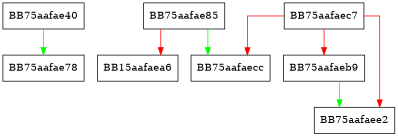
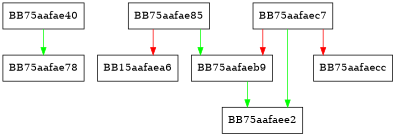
edge "BB75aafae85" -> "BB75aafaecc": now "BB75aafae85" -> "BB75aafaeb9"
edge "BB75aafaec7" -> "BB75aafaee2": color red -> green
